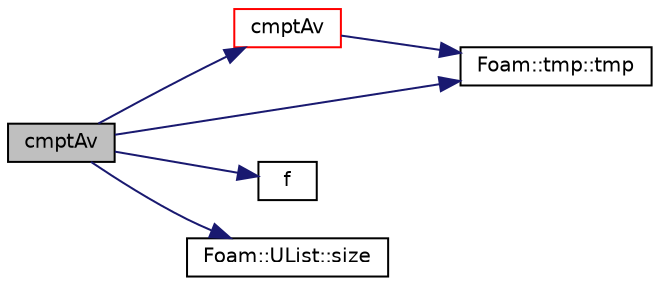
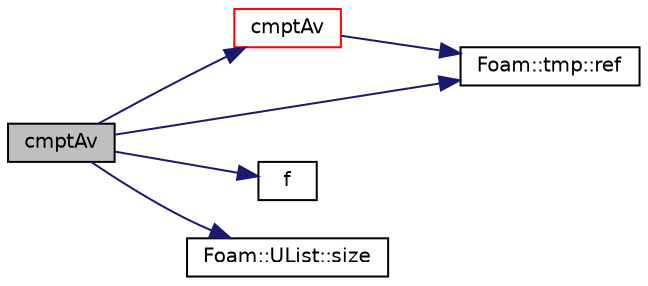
node "Foam::tmp::tmp": label "Foam::tmp::tmp" -> "Foam::tmp::ref"
